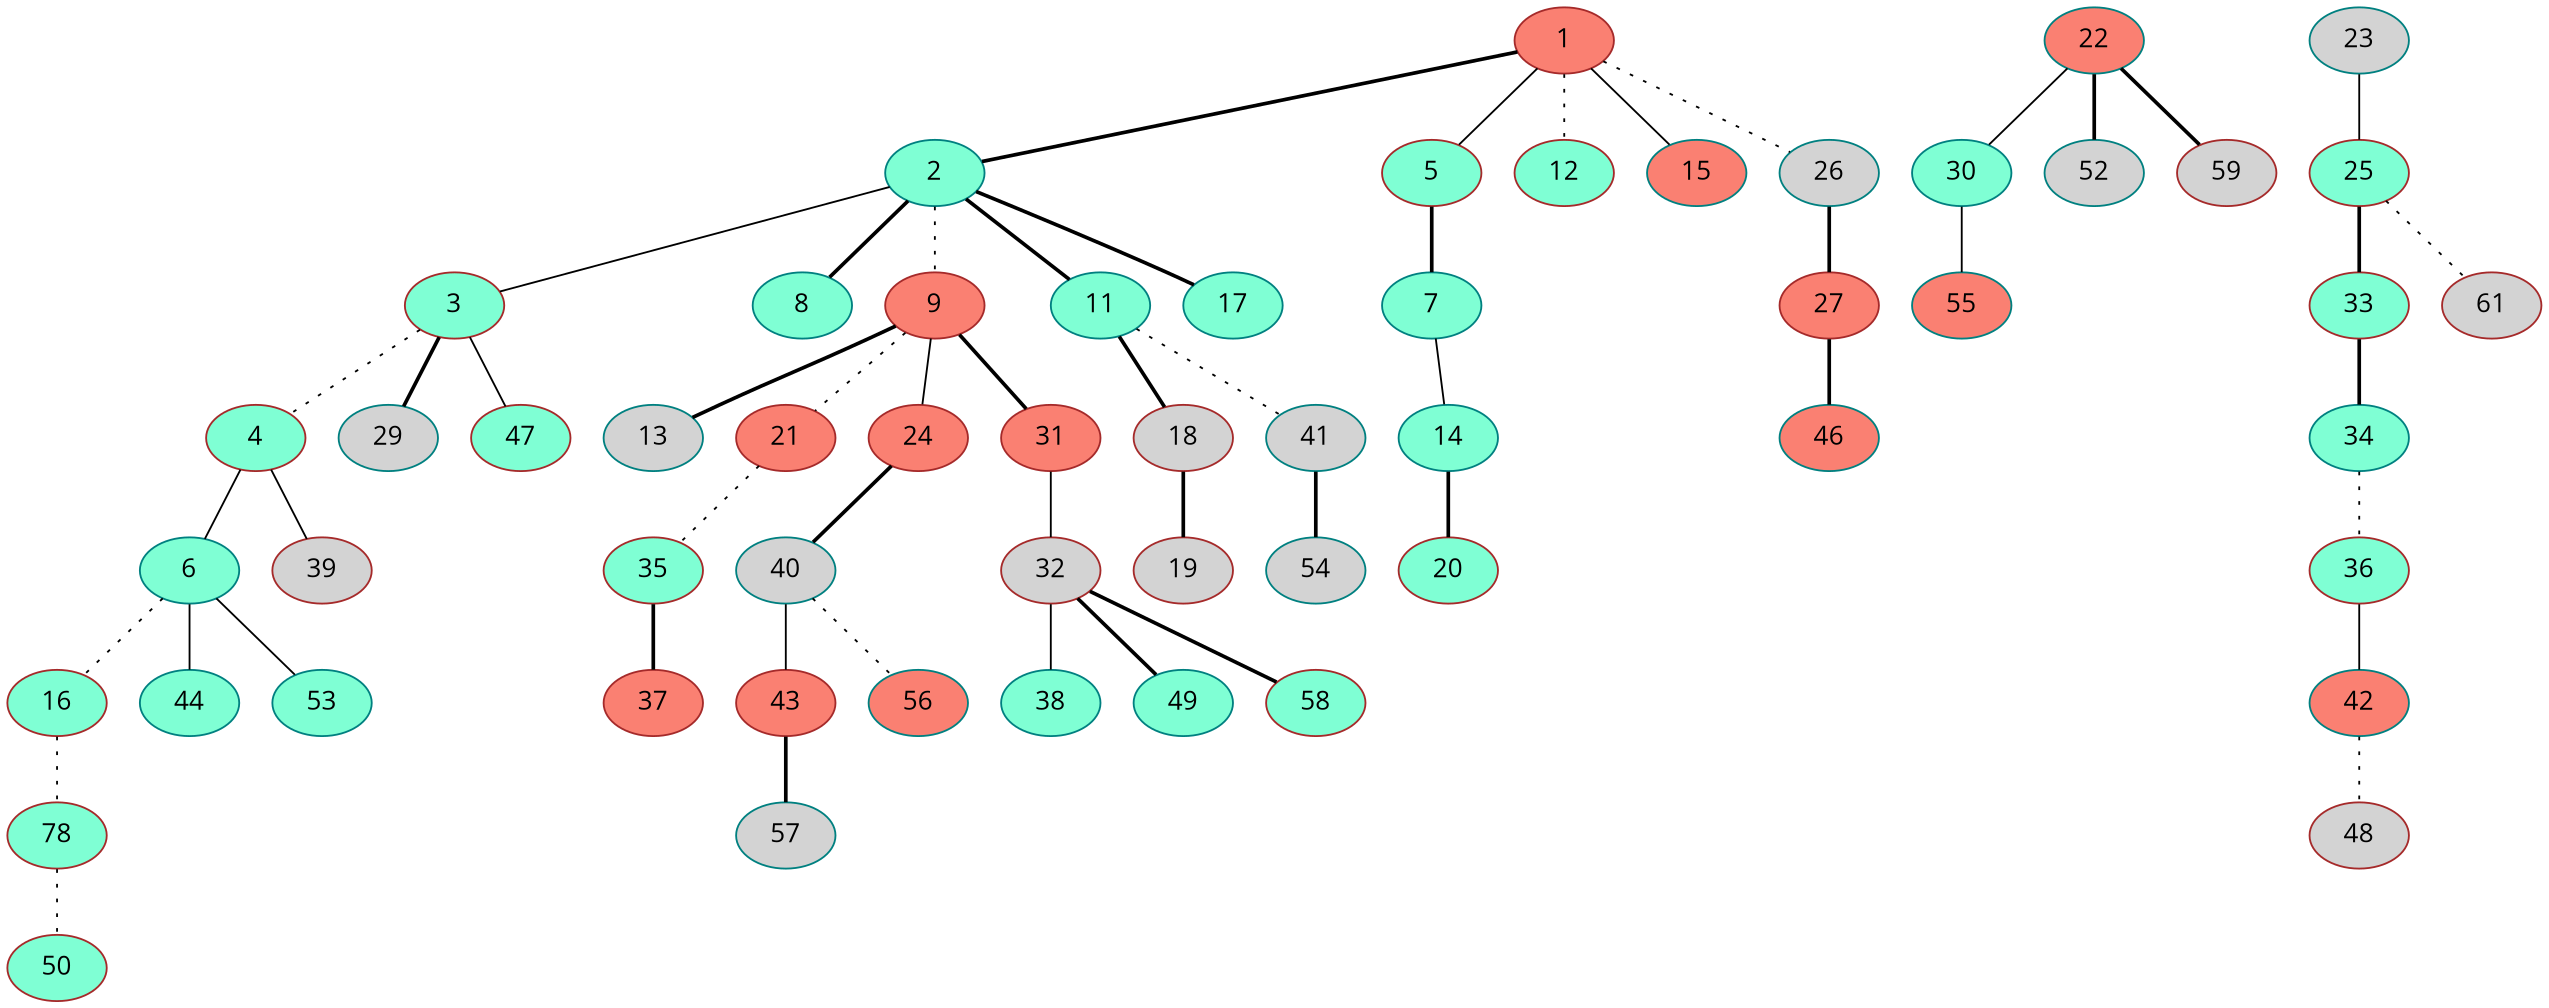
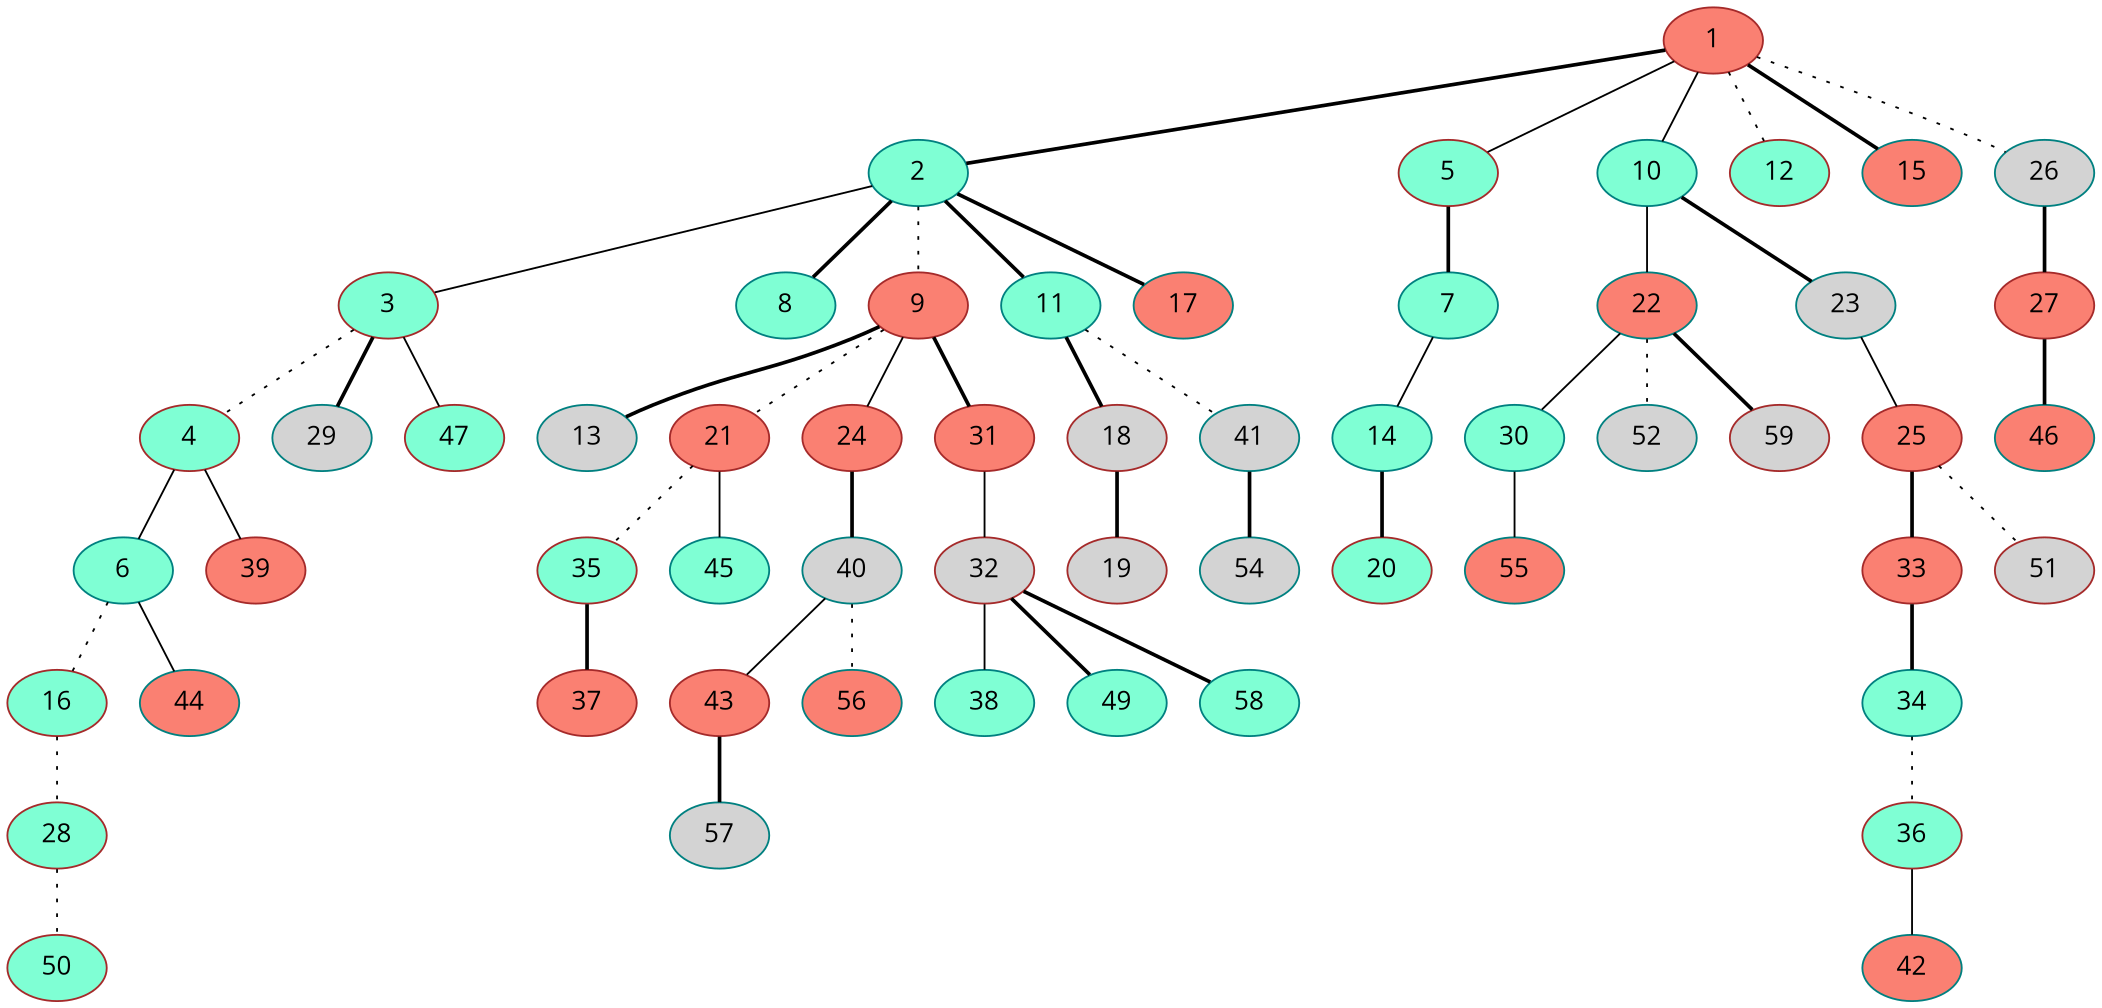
edge "1" -- "15": style solid -> bold
edge "22" -- "52": style bold -> dotted
node "10": added
node "25": fillcolor aquamarine -> salmon
node "17": fillcolor aquamarine -> salmon
node "33": fillcolor aquamarine -> salmon
node "61": label "61" -> "51"
node "39": fillcolor lightgrey -> salmon
node "45": added
node "44": fillcolor aquamarine -> salmon
node "53": removed
node "58": color brown -> teal
node "78": label "78" -> "28"
node "48": removed
